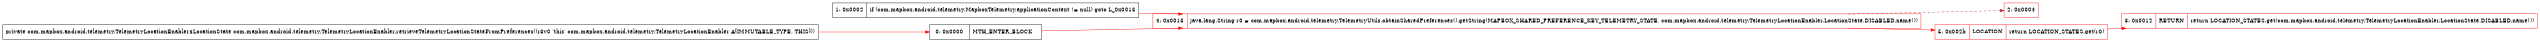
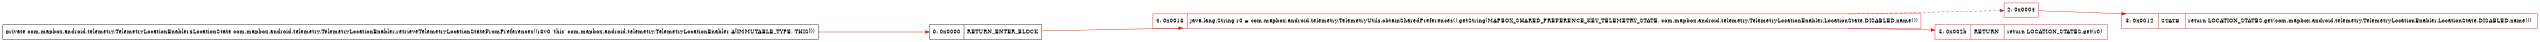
node "1: 0x0002": removed
node "3: 0x0012": text "RETURN" -> "STATE"
edge "5: 0x002b" -> "3: 0x0012": now "2: 0x0004" -> "3: 0x0012"
node "0: 0x0000": text "MTH_ENTER_BLOCK" -> "RETURN_ENTER_BLOCK"
node "5: 0x002b": text "LOCATION" -> "RETURN"
